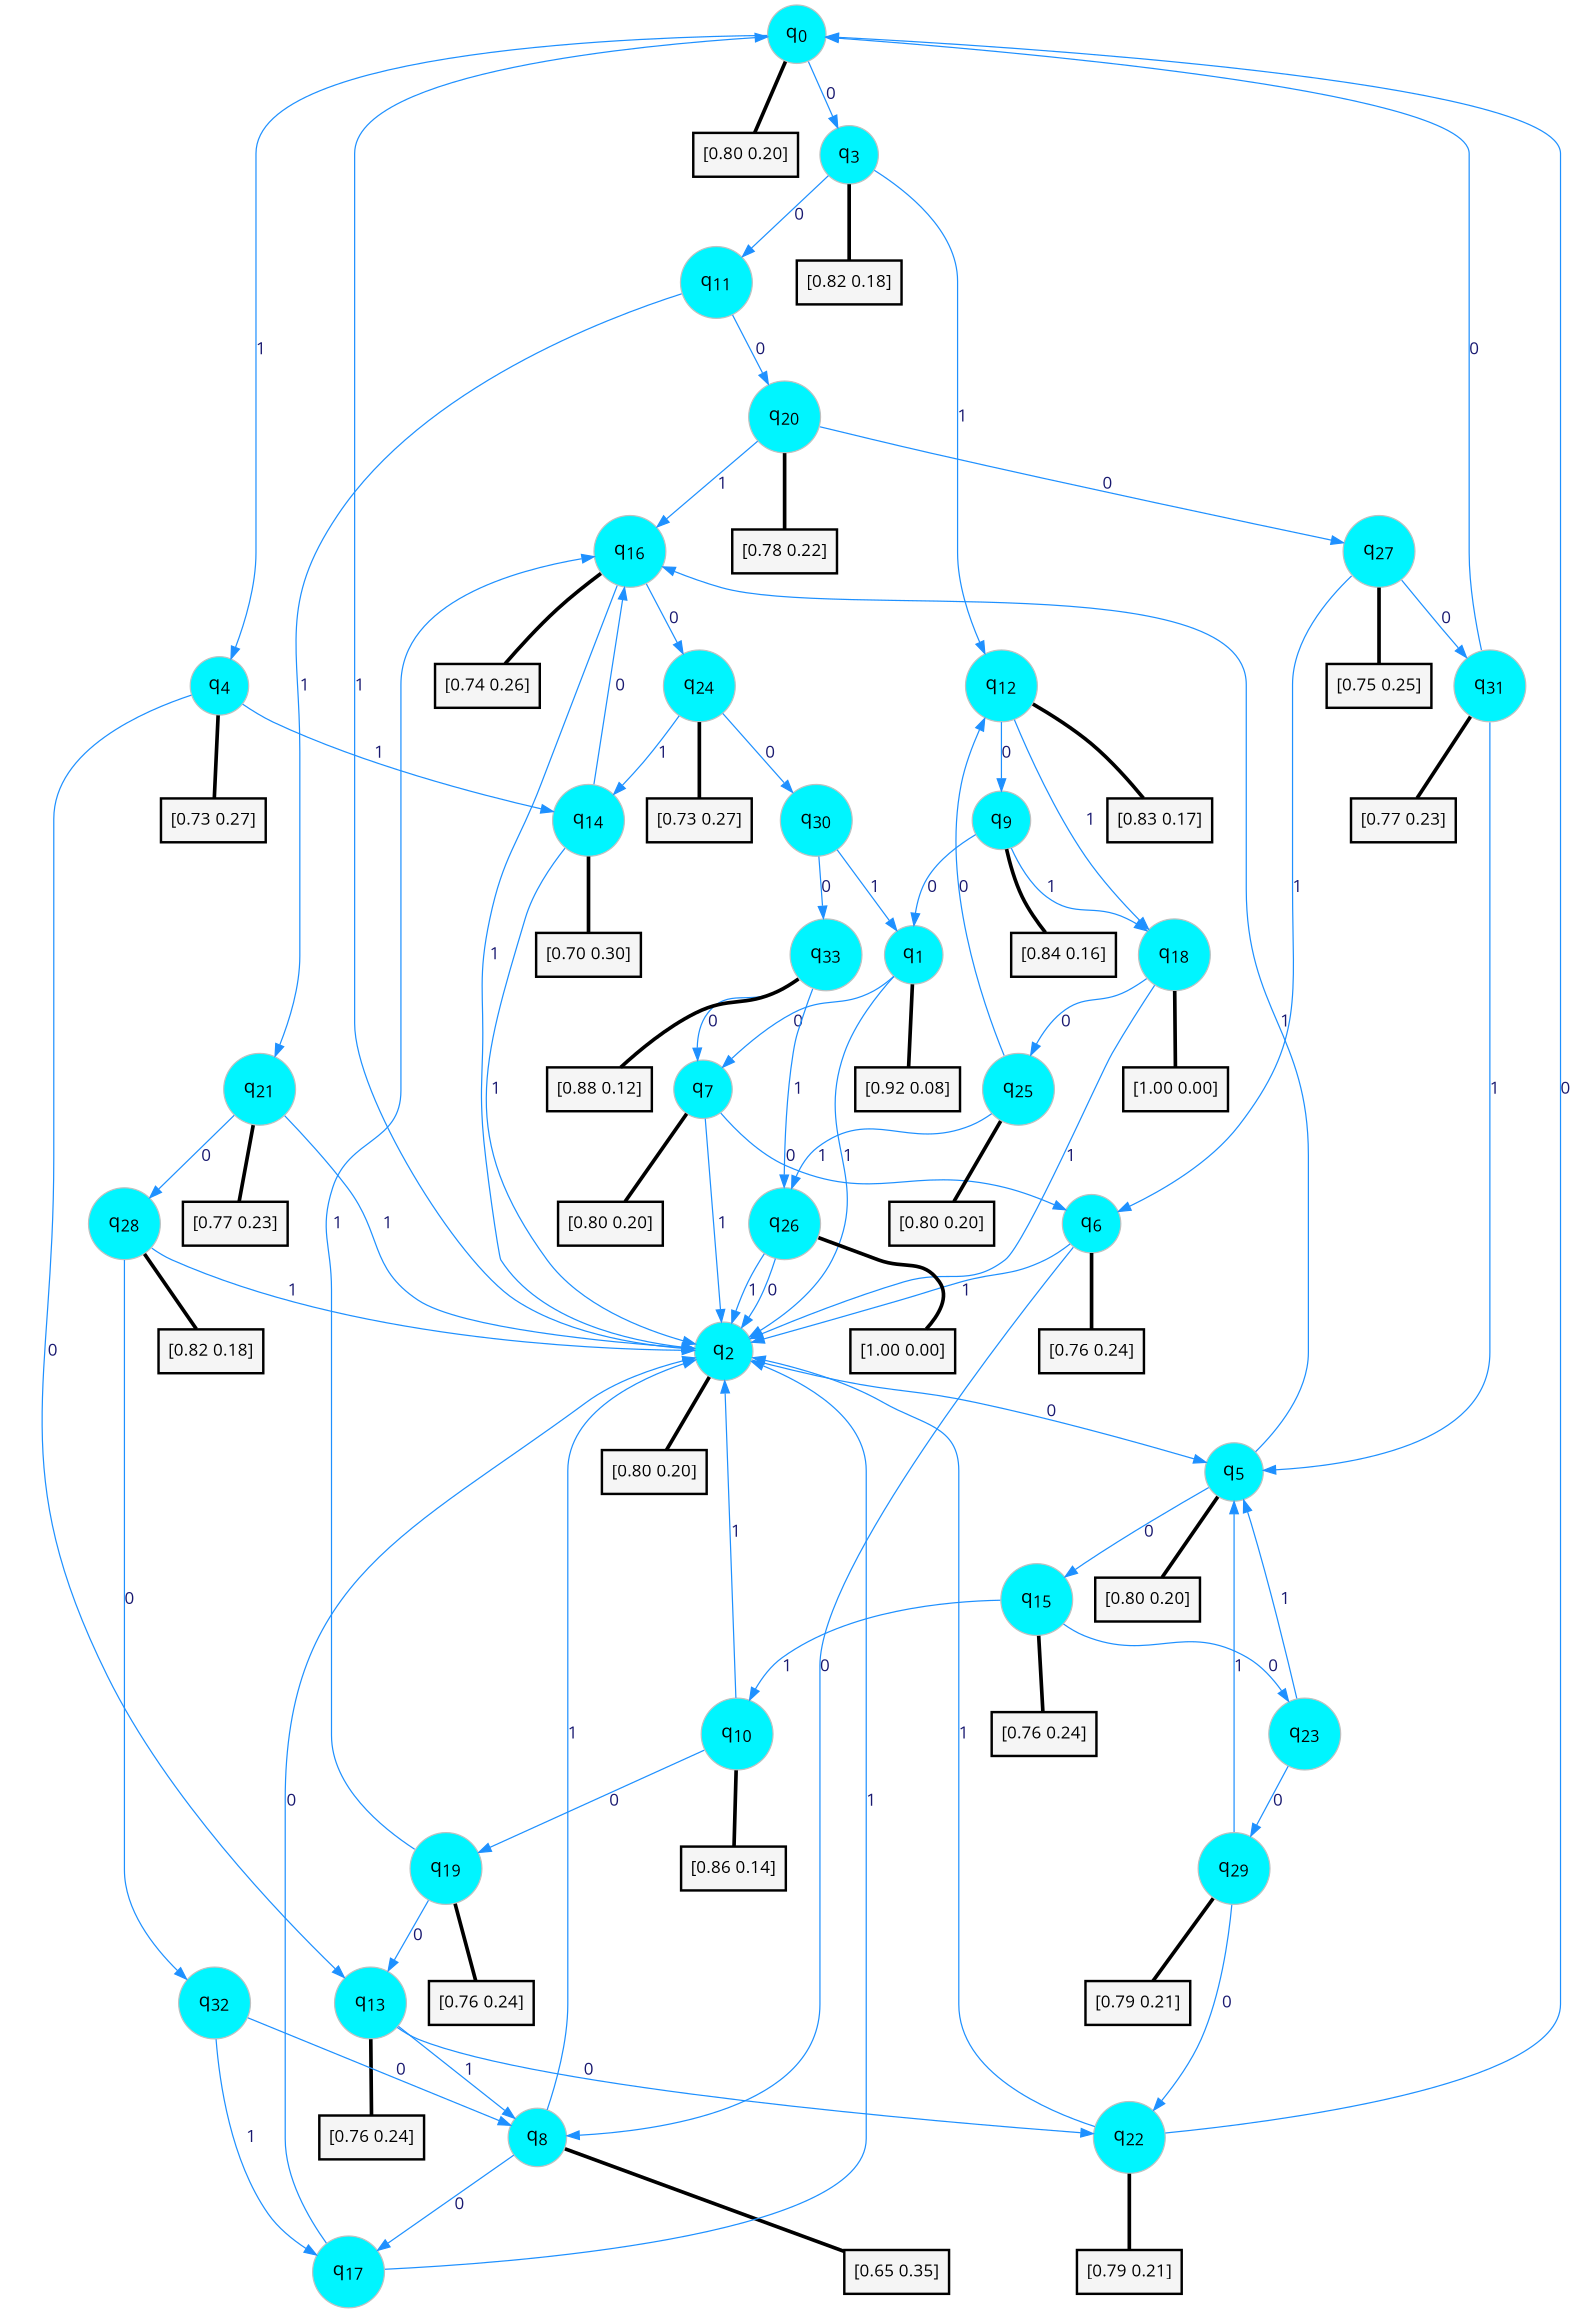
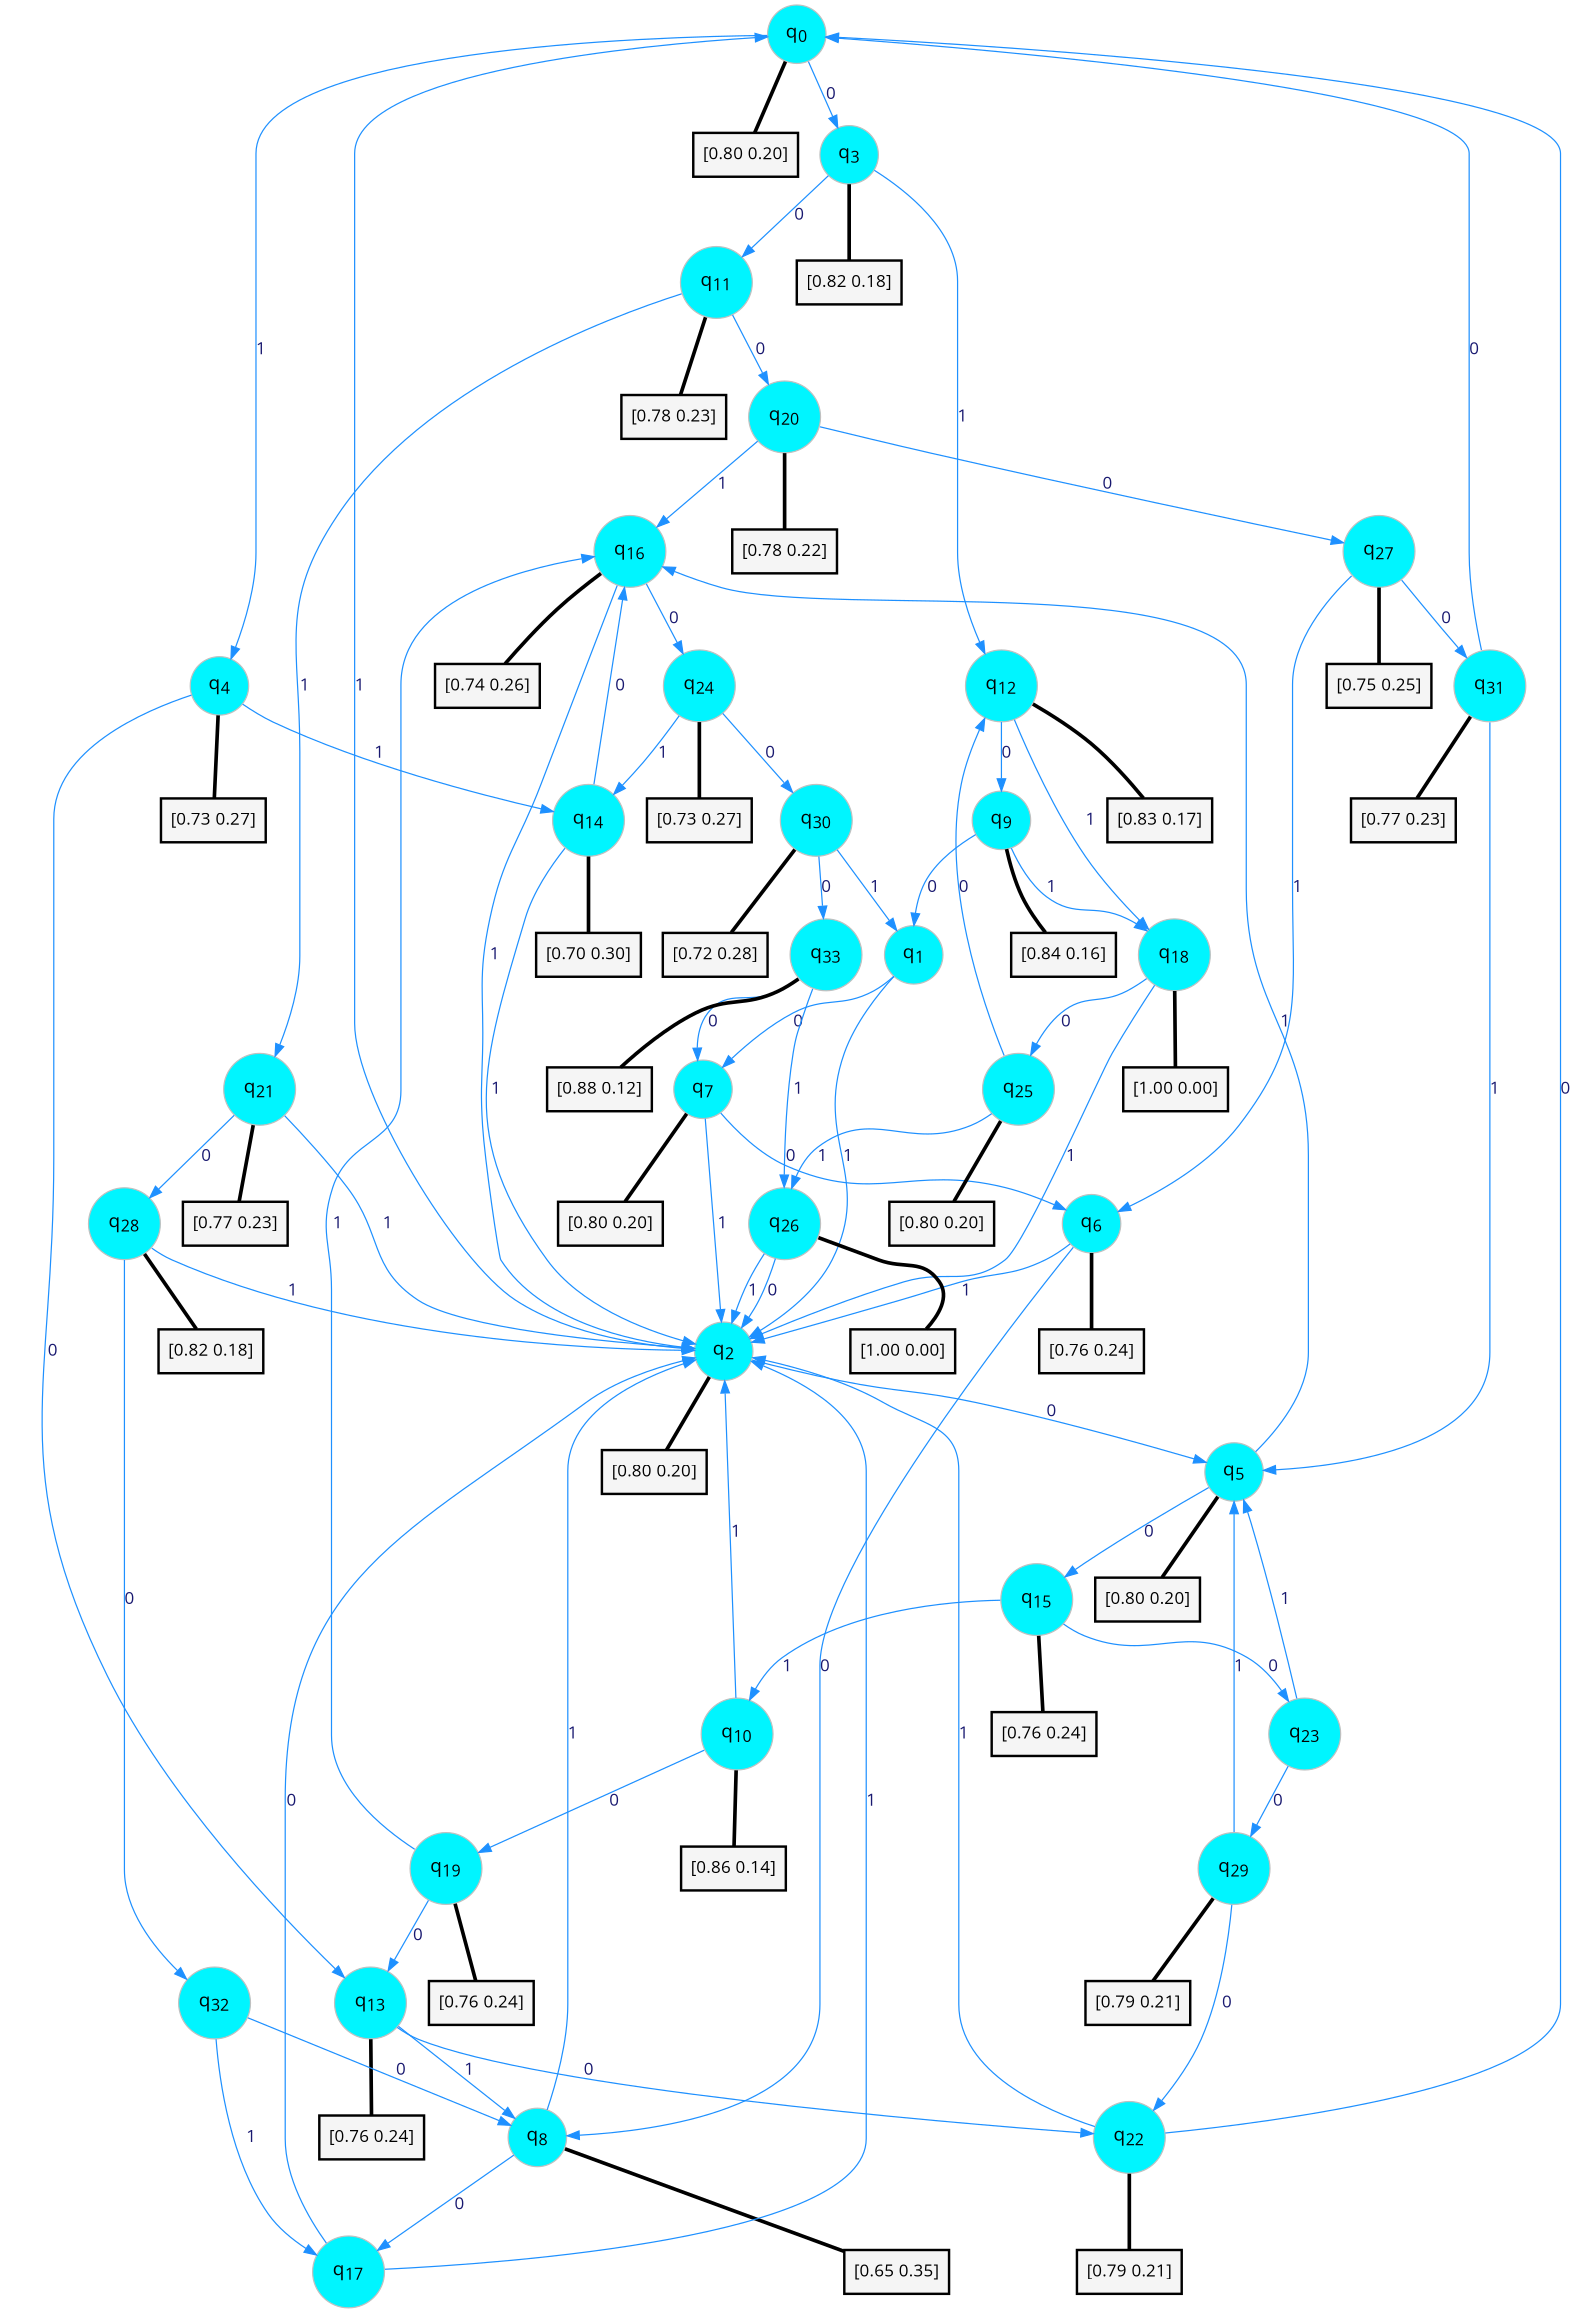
node "[0.78 0.23]": added
node "[0.72 0.28]": added
node "[0.92 0.08]": removed
